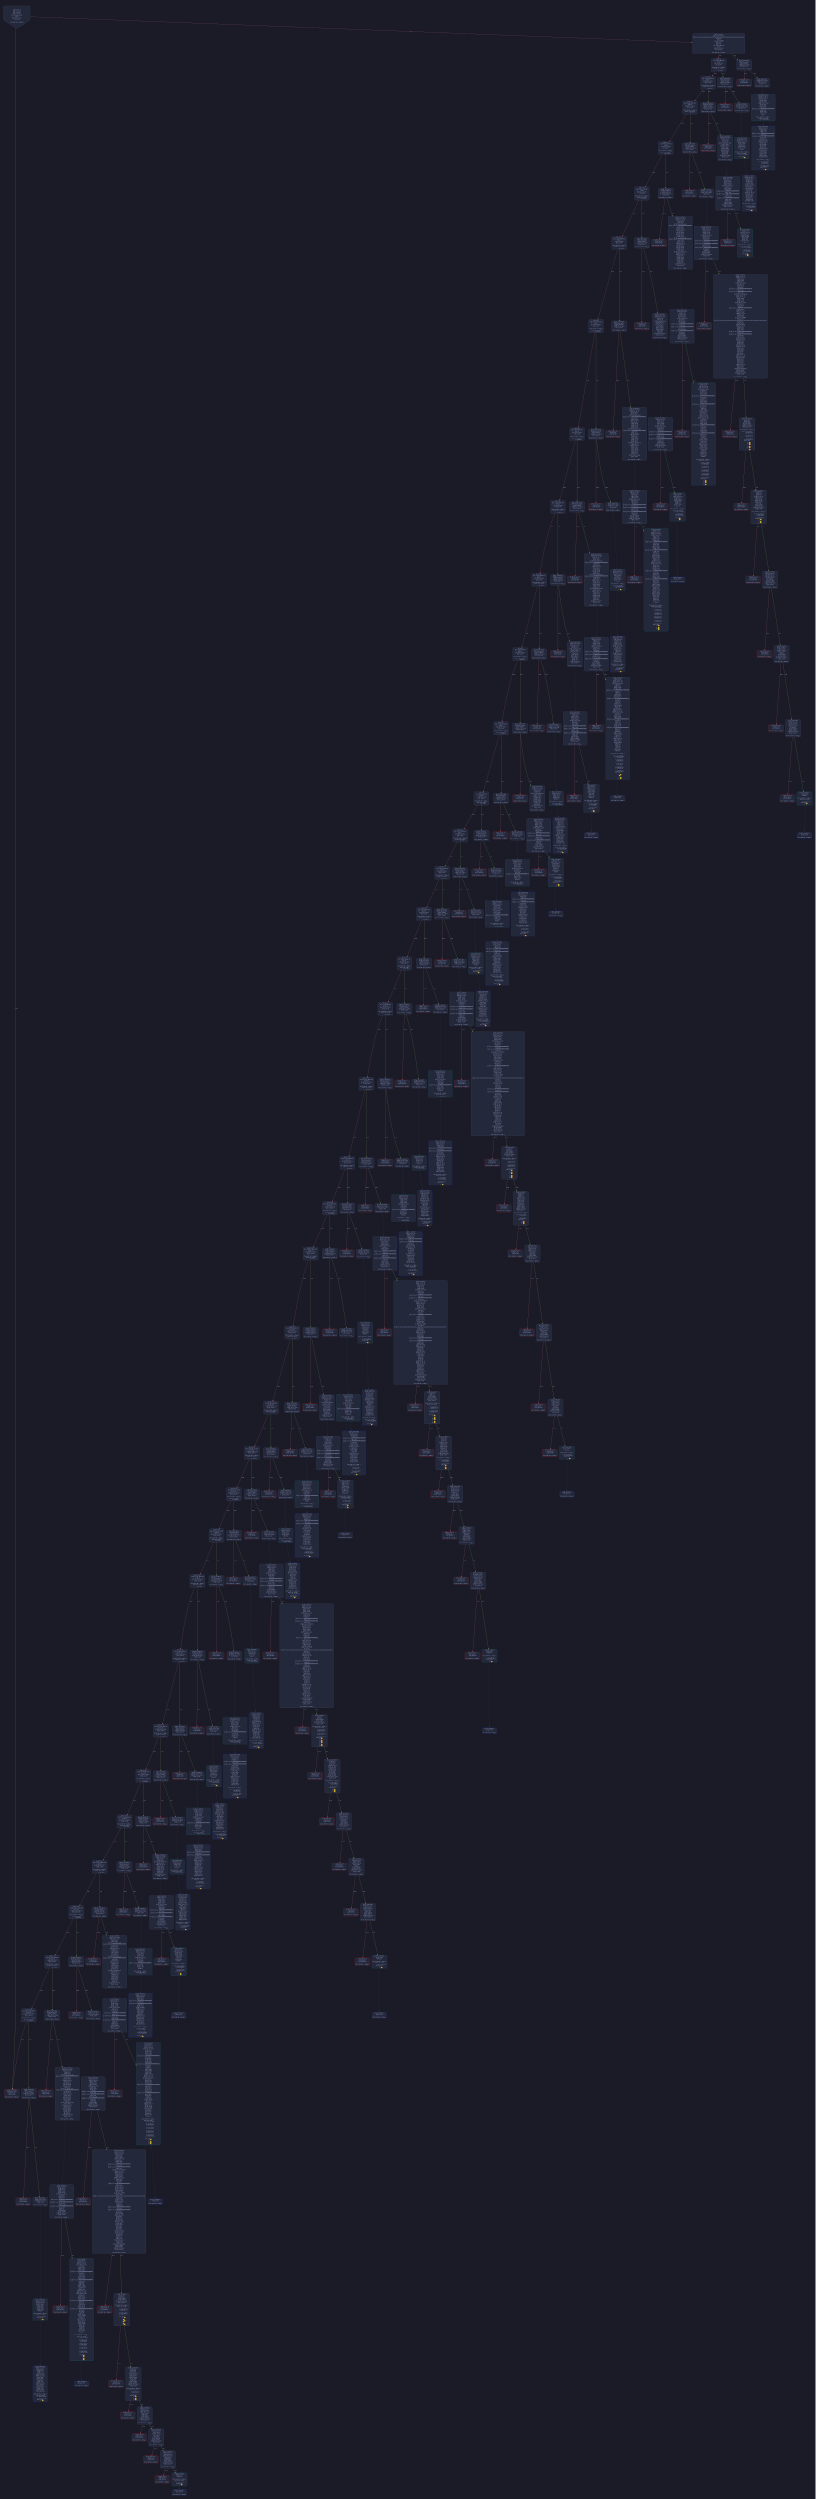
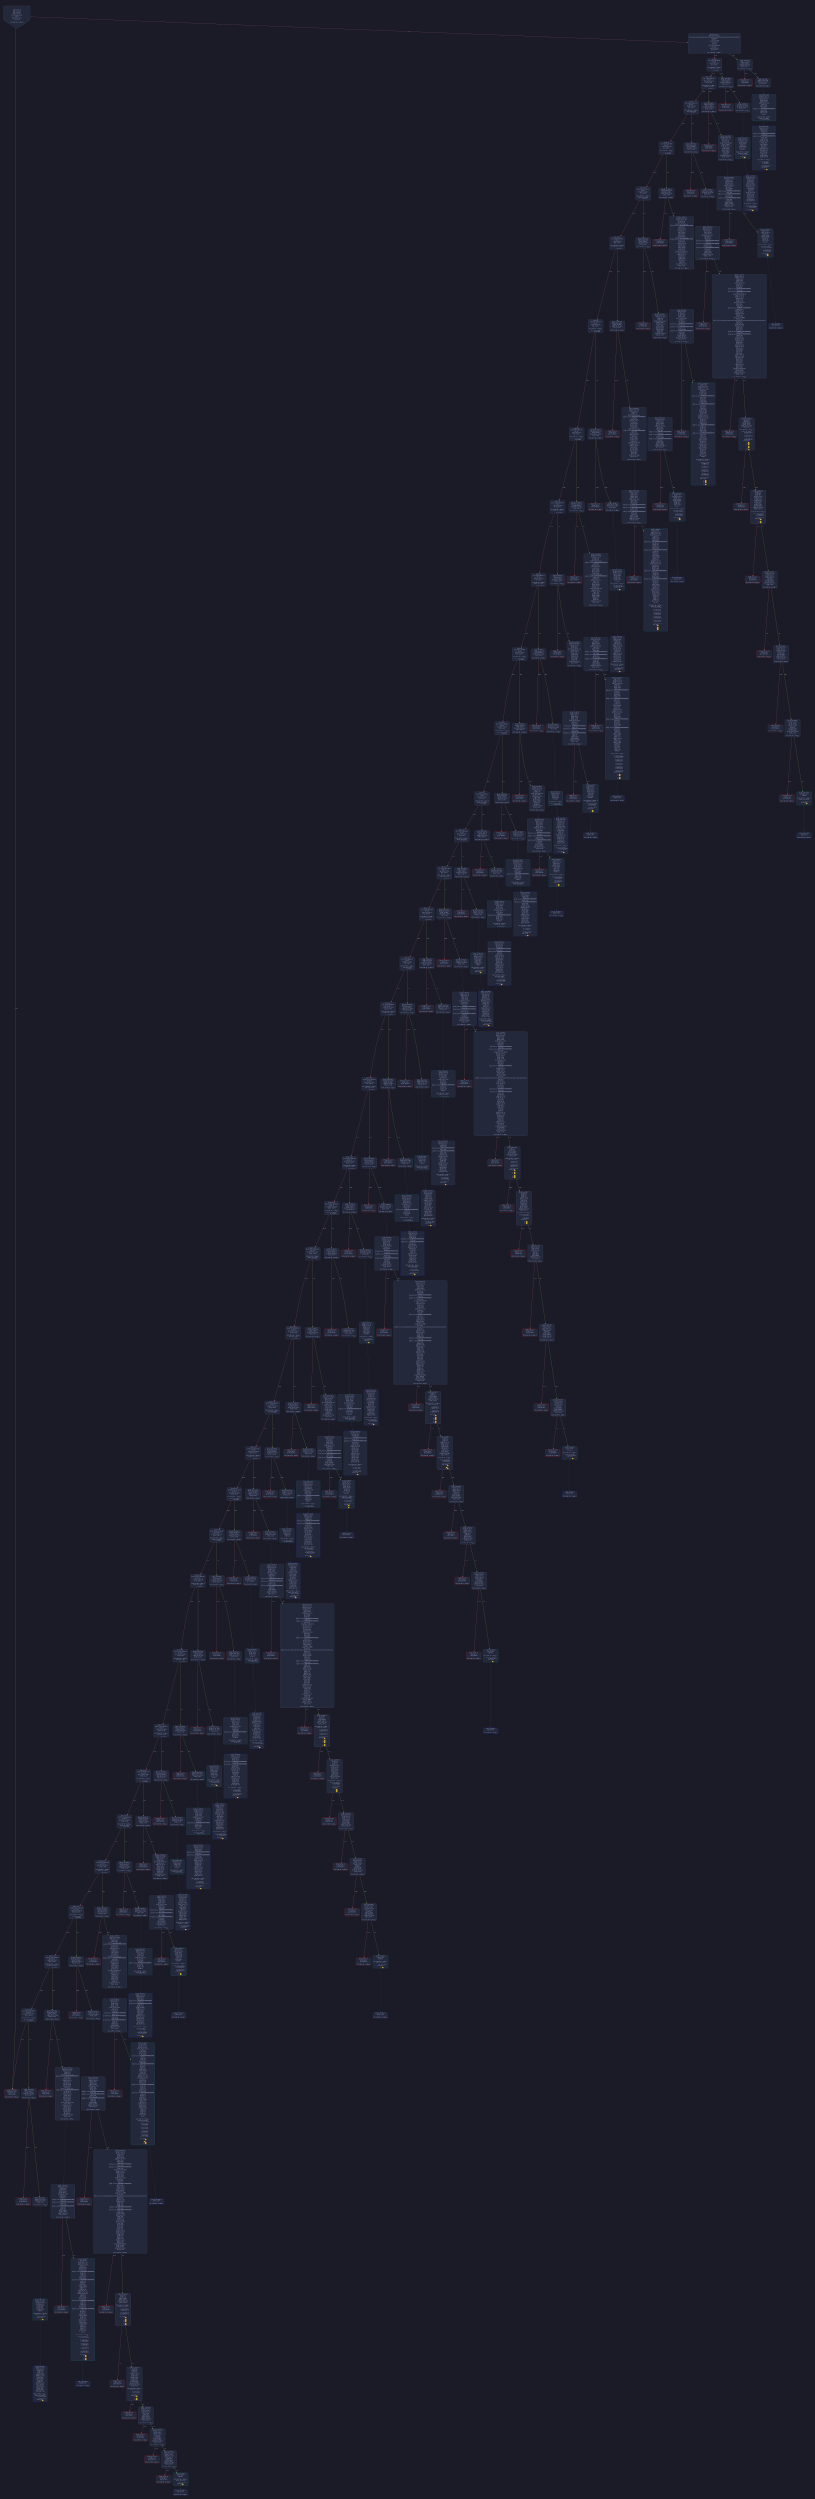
node "[0271] JUMPDEST [0272] STOP Stack size req: 0, sizeΔ: 0": added
